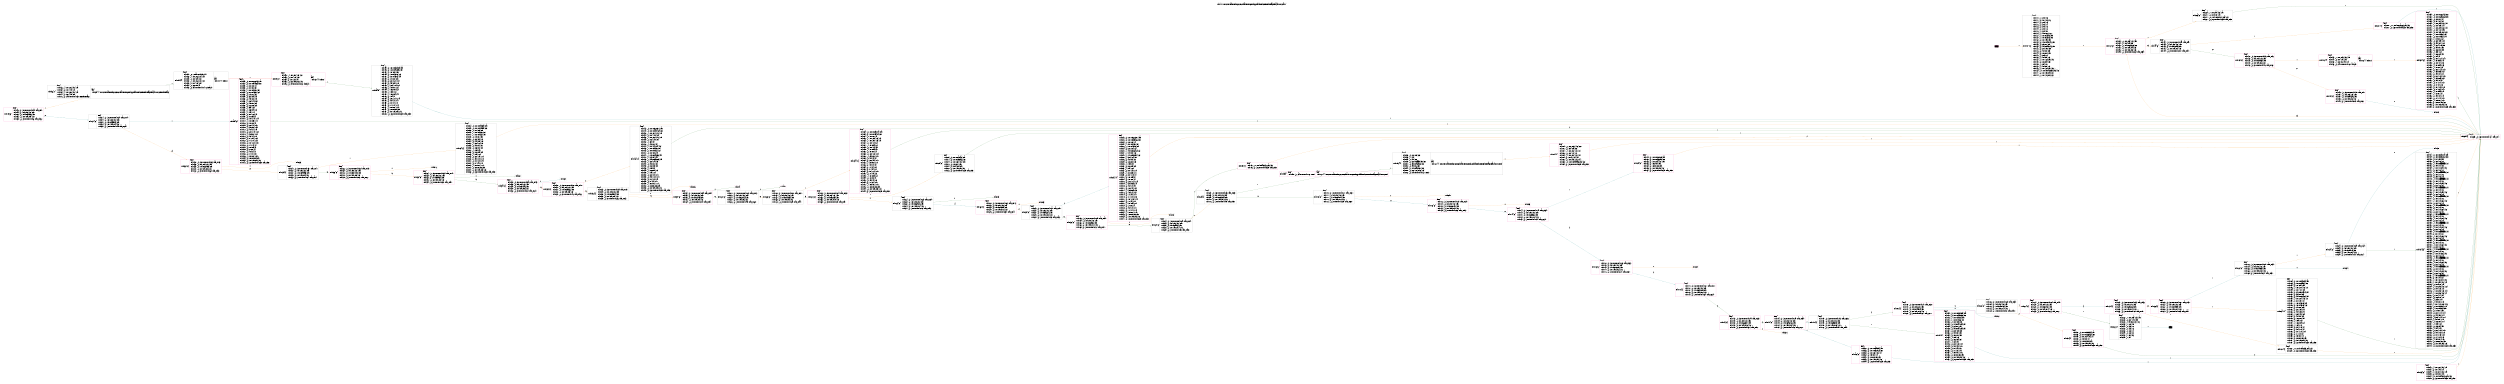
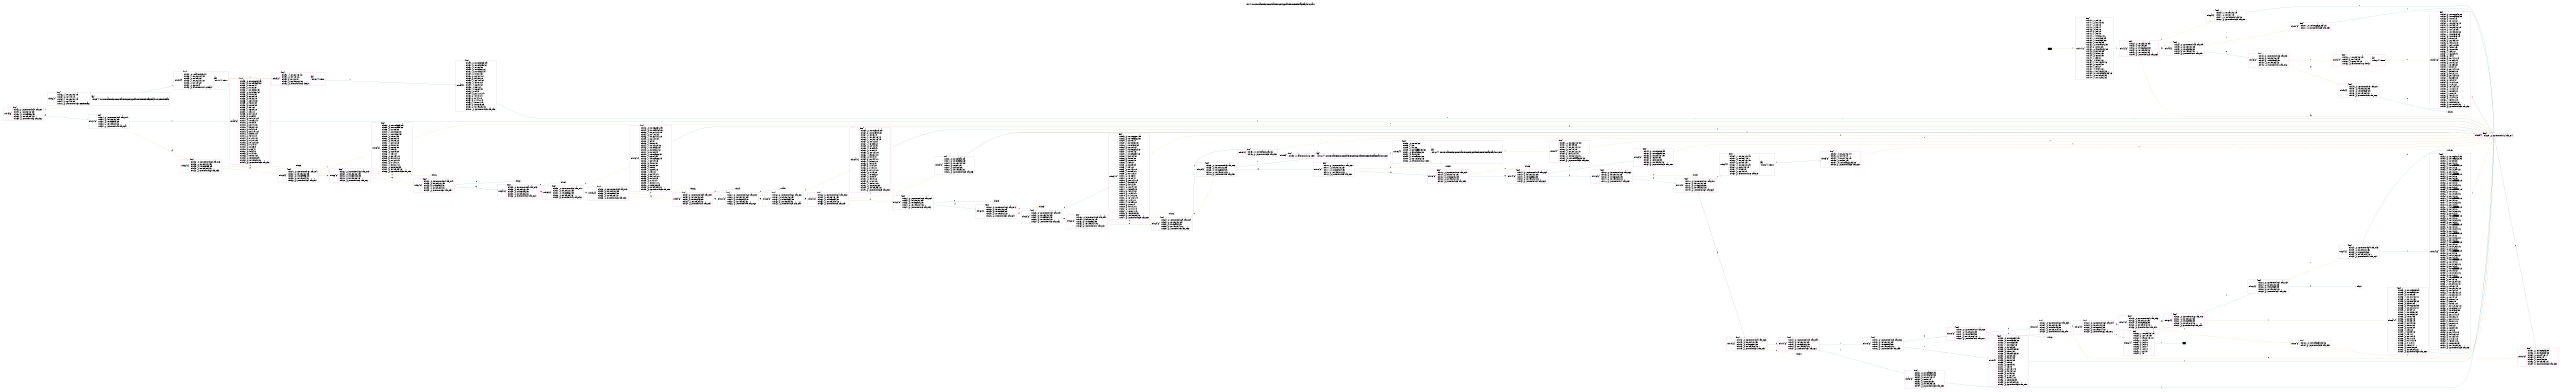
node "0x401c69 [42]": added
edge "0x401dc0 [30]" -> "0x4023de [5]": reversed
